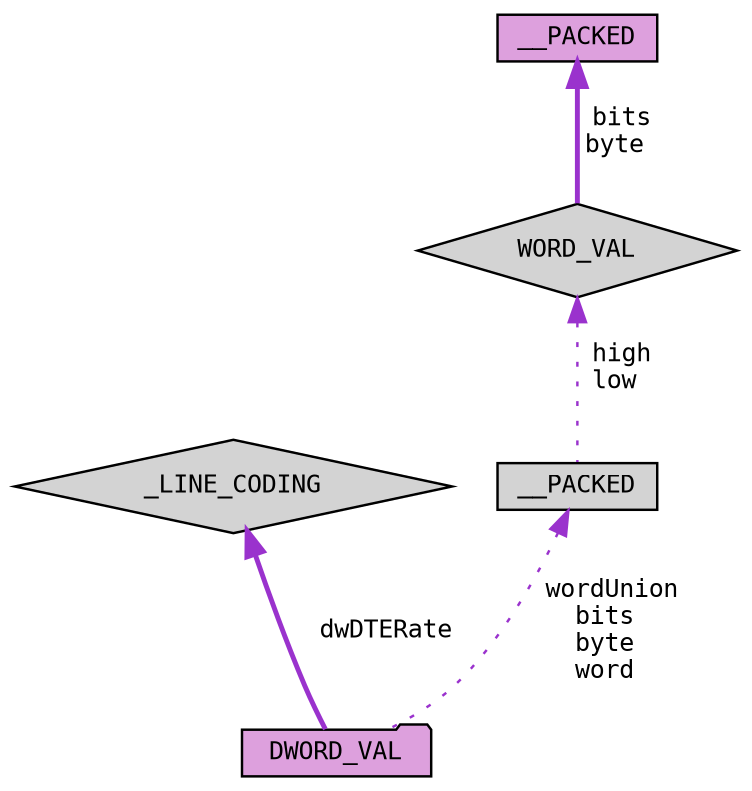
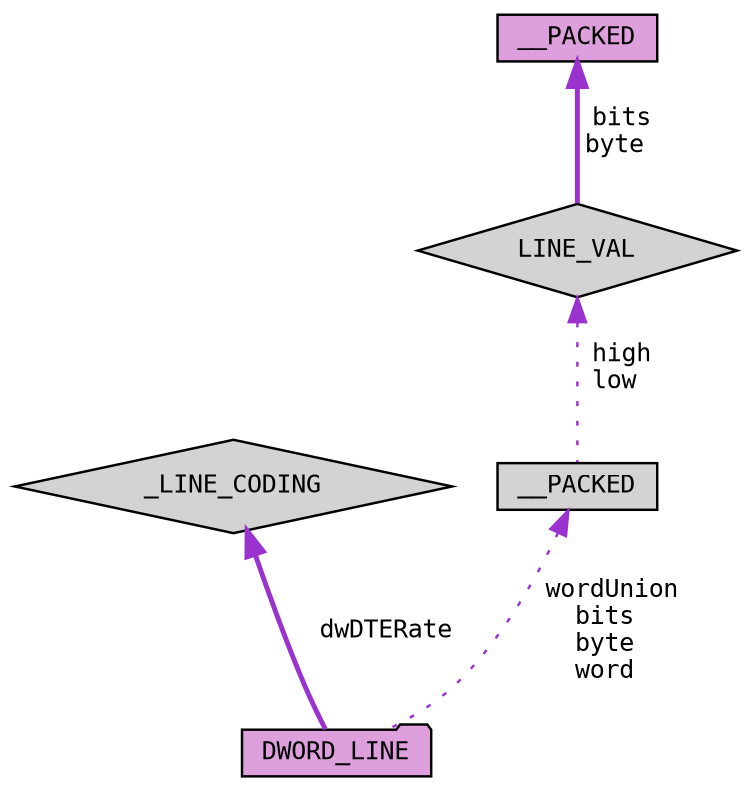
node "WORD_VAL": label "WORD_VAL" -> "LINE_VAL"
node "DWORD_VAL": label "DWORD_VAL" -> "DWORD_LINE"
